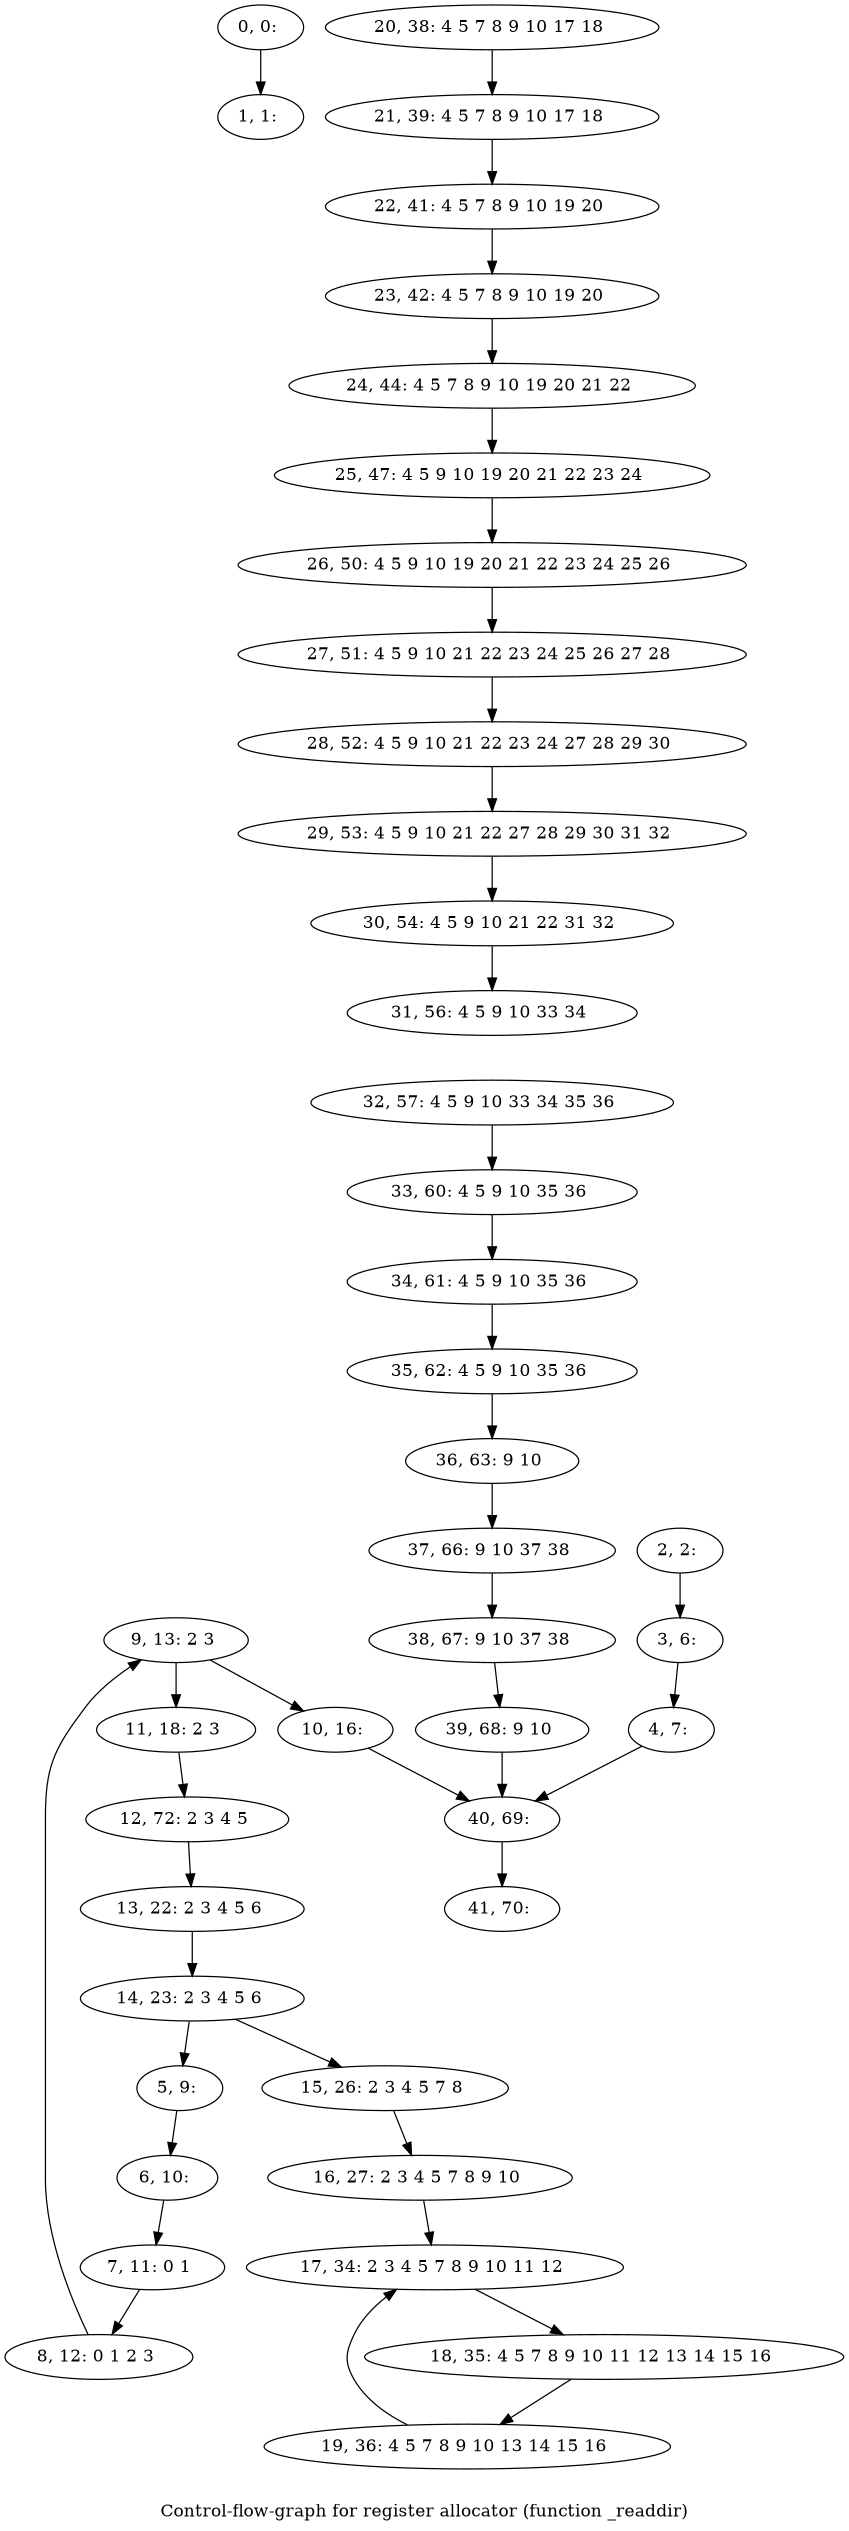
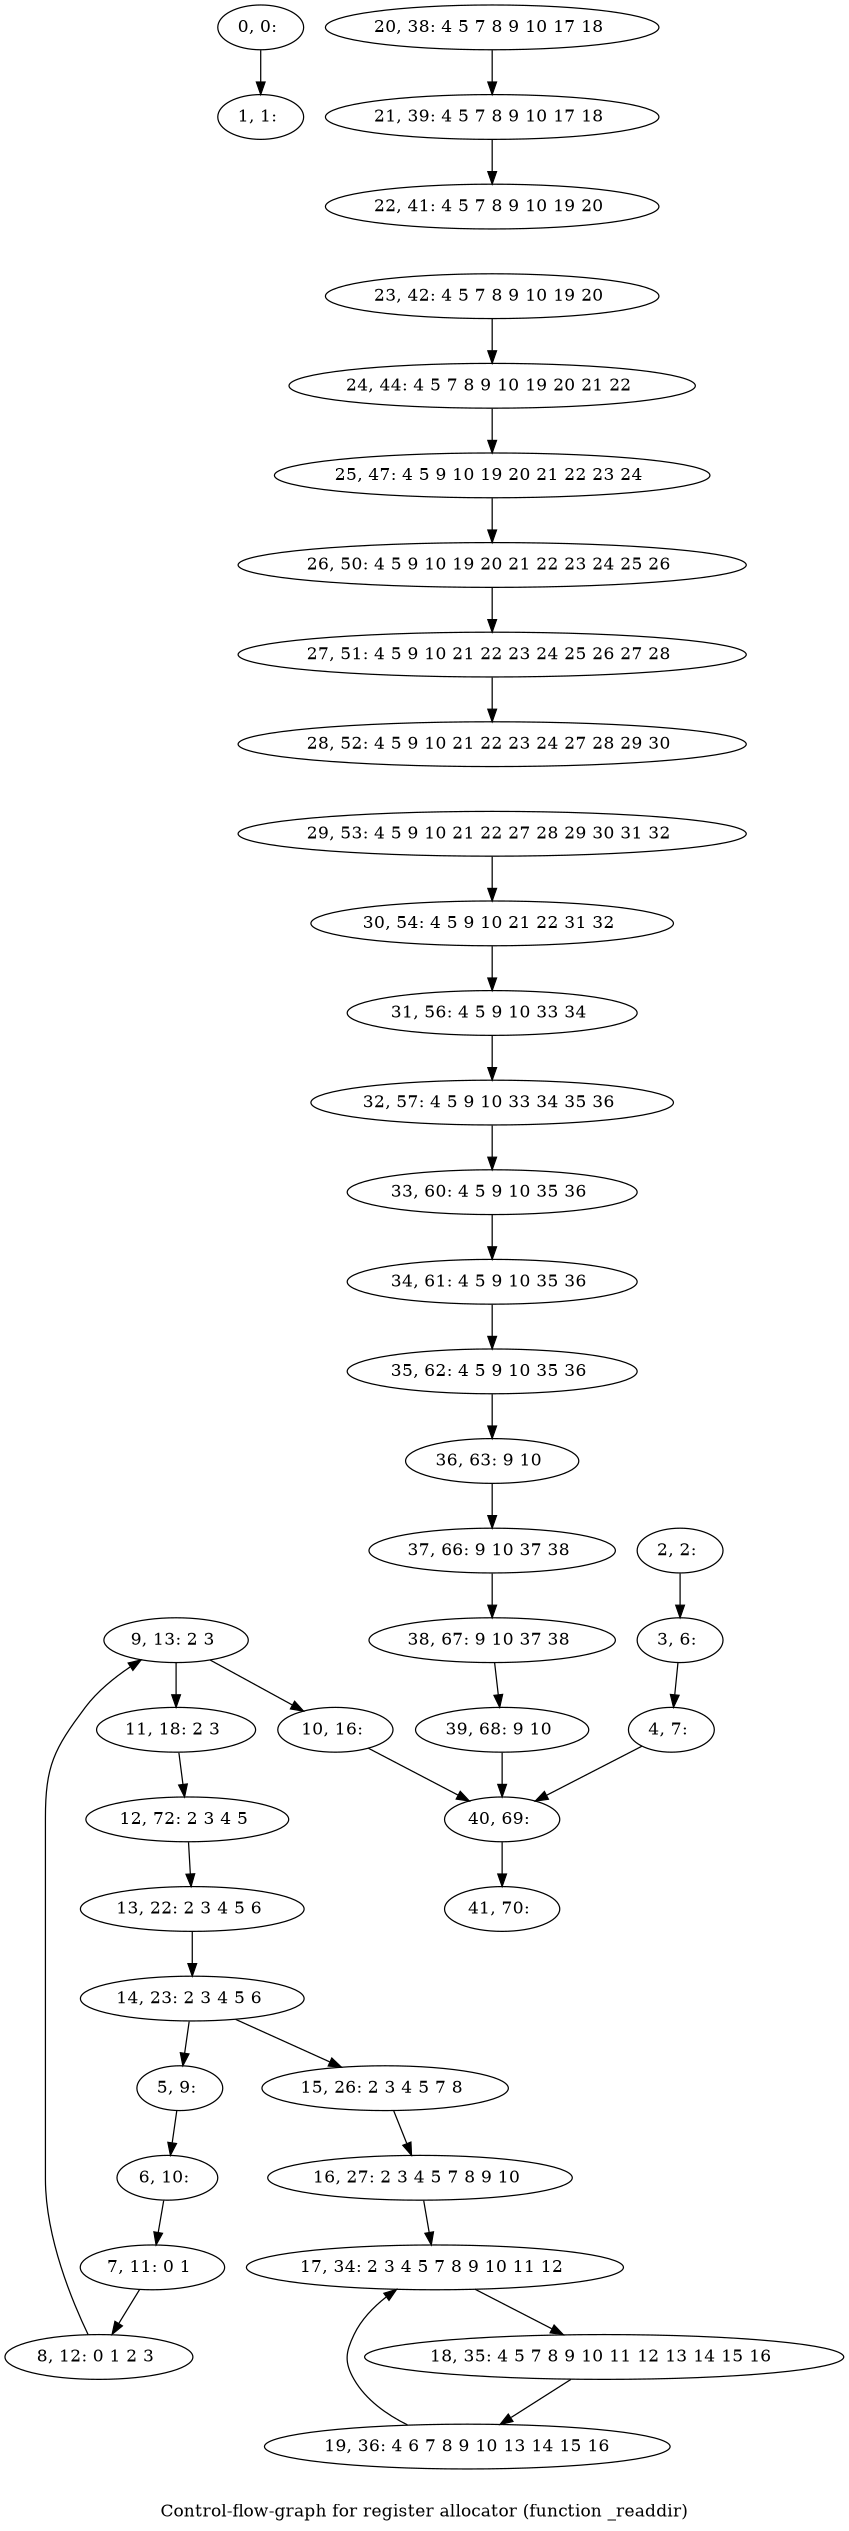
edge "22, 41: 4 5 7 8 9 10 19 20" -> "23, 42: 4 5 7 8 9 10 19 20": removed
edge "28, 52: 4 5 9 10 21 22 23 24 27 28 29 30" -> "29, 53: 4 5 9 10 21 22 27 28 29 30 31 32": removed
edge "31, 56: 4 5 9 10 33 34" -> "32, 57: 4 5 9 10 33 34 35 36": added
node "19, 36: 4 5 7 8 9 10 13 14 15 16": label "19, 36: 4 5 7 8 9 10 13 14 15 16" -> "19, 36: 4 6 7 8 9 10 13 14 15 16"
